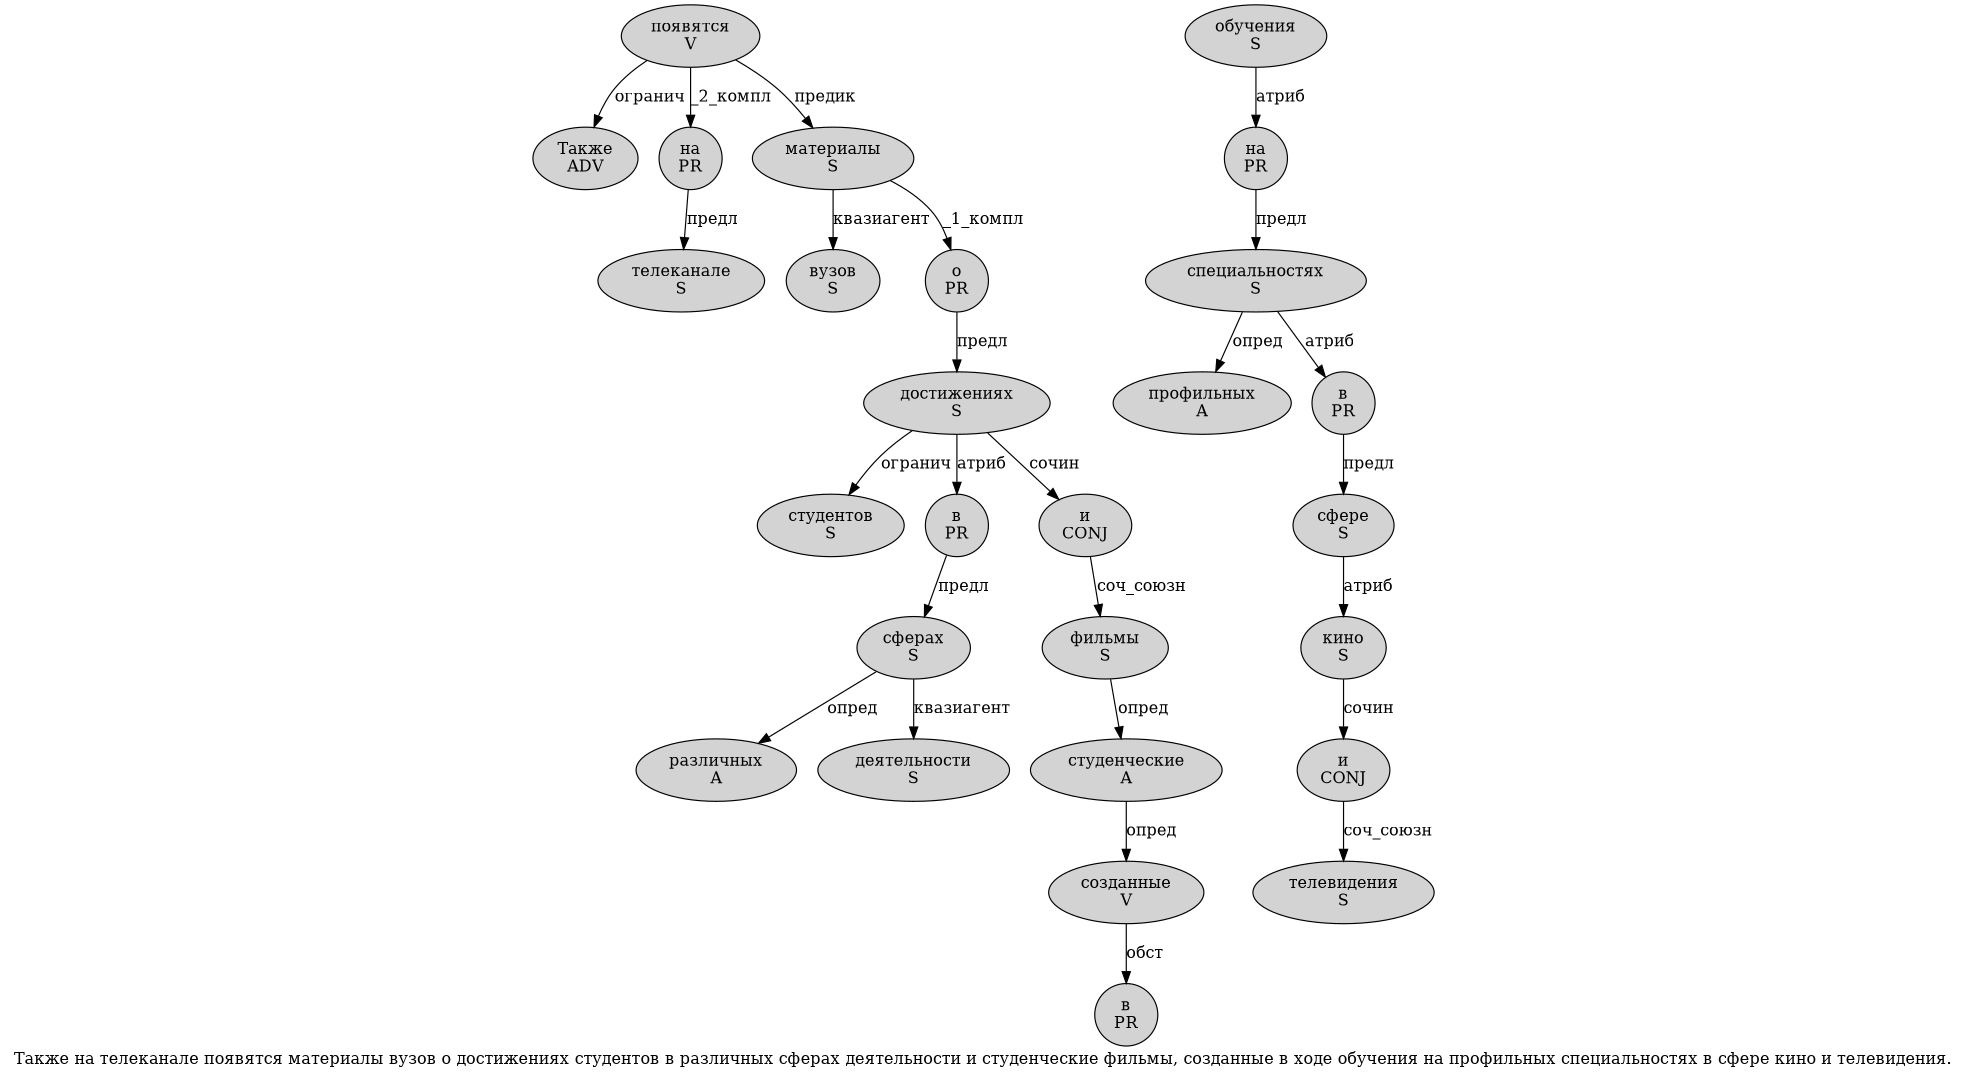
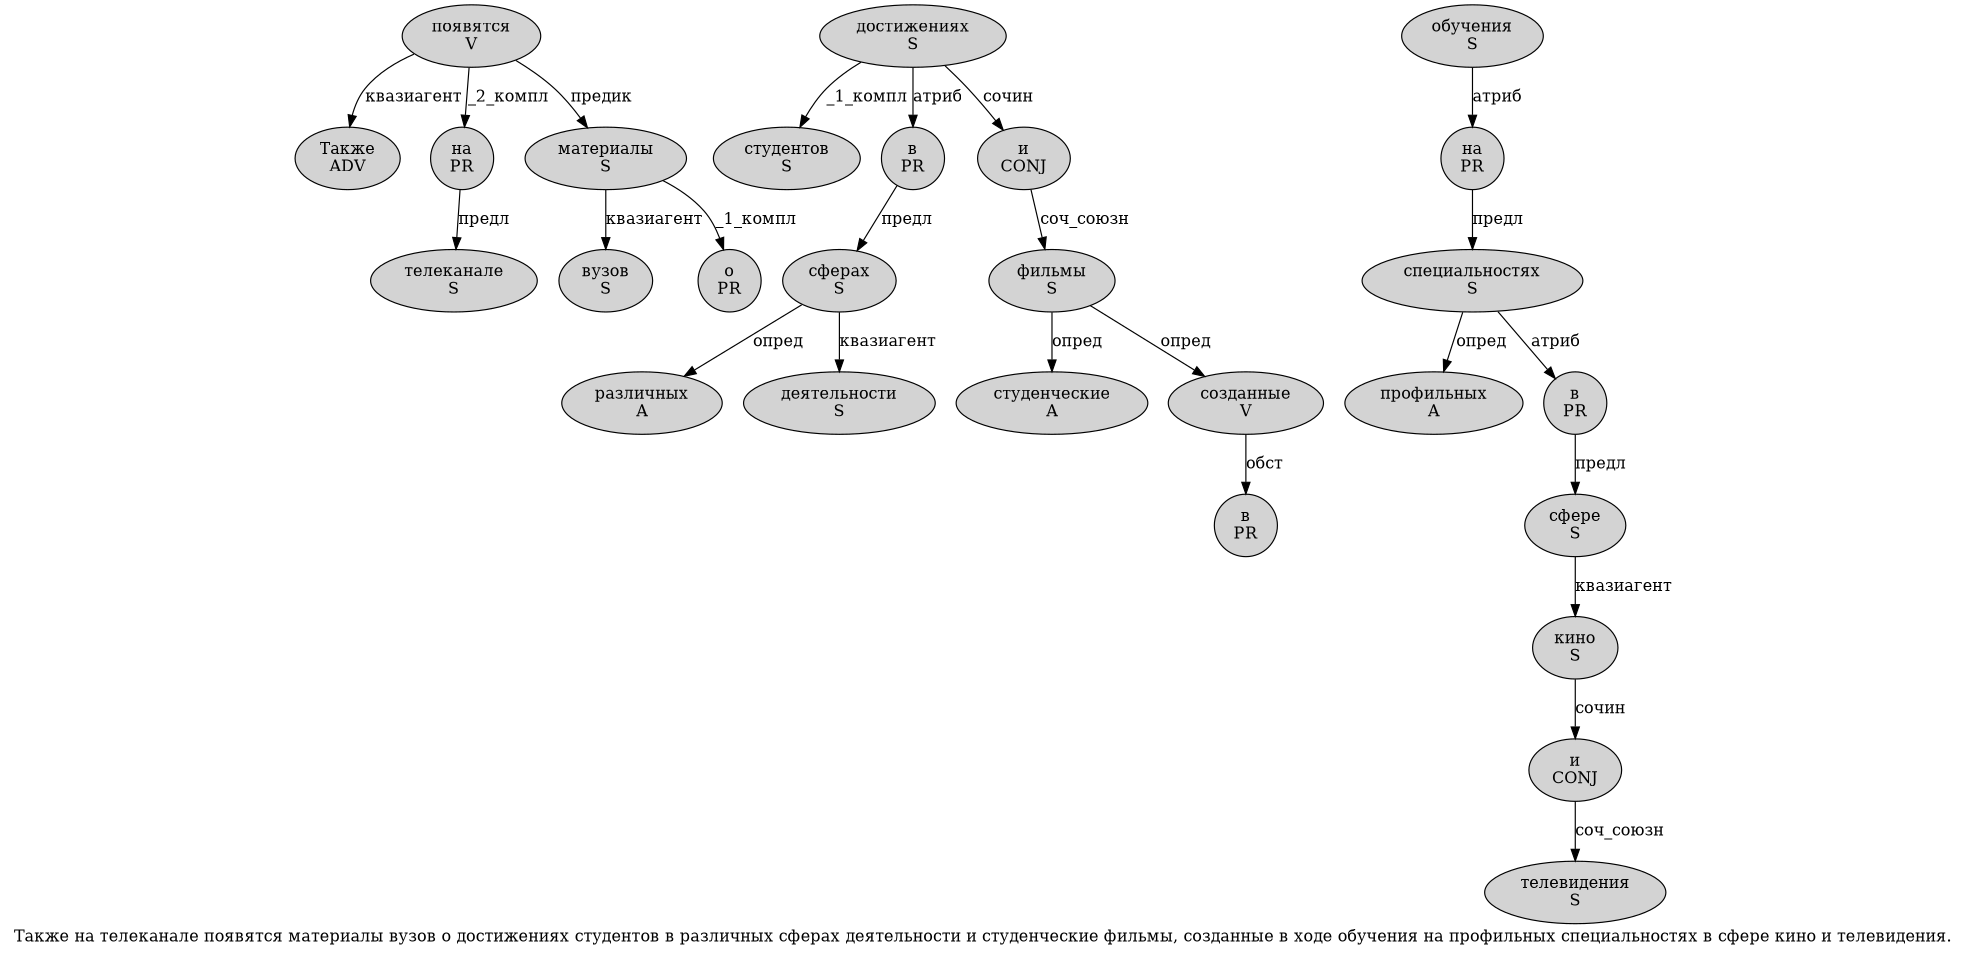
edge "появятся V" -> "Также ADV": label "огранич" -> "квазиагент"
edge "о PR" -> "достижениях S": removed, label "предл"
edge "достижениях S" -> "студентов S": label "огранич" -> "_1_компл"
edge "сфере S" -> "кино S": label "атриб" -> "квазиагент"
edge "студенческие A" -> "созданные V": now "фильмы S" -> "созданные V"
